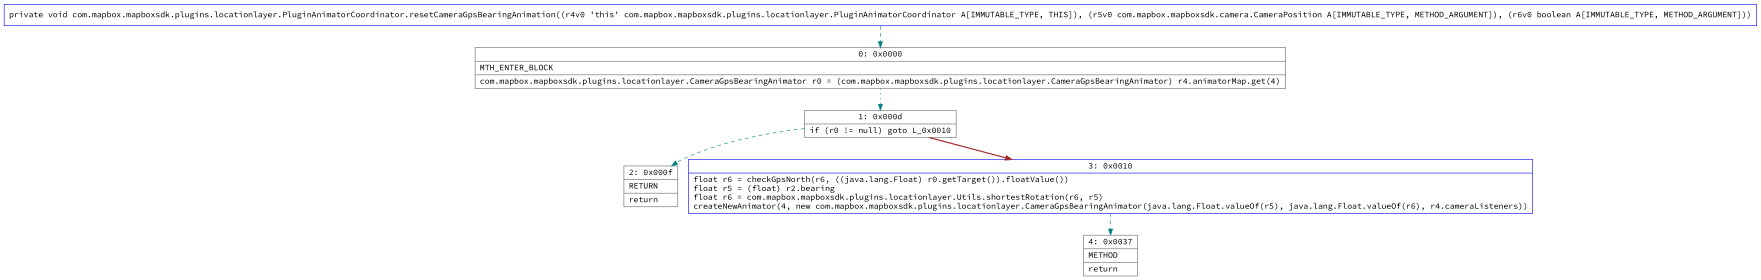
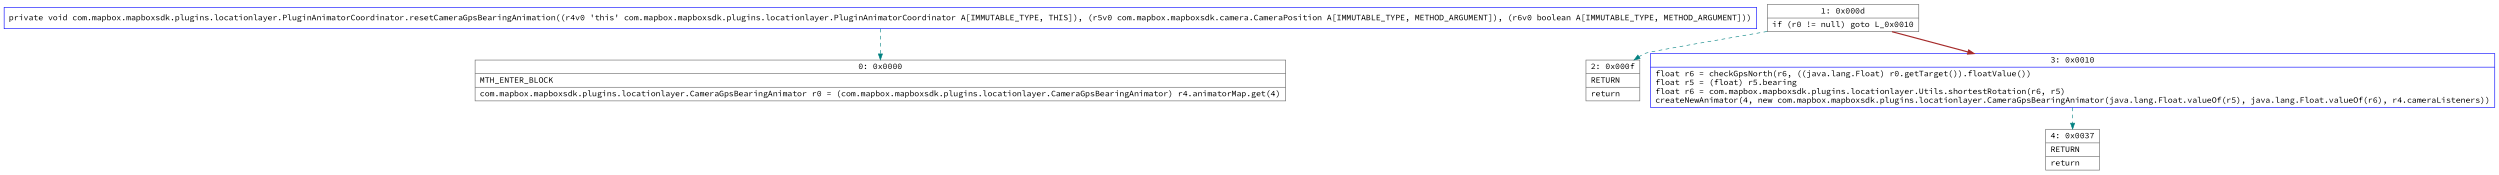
edge "0: 0x0000" -> "1: 0x000d": removed
node "3: 0x0010": text "float r5 = (float) r2.bearing" -> "float r5 = (float) r5.bearing"
node "4: 0x0037": text "METHOD" -> "RETURN"
